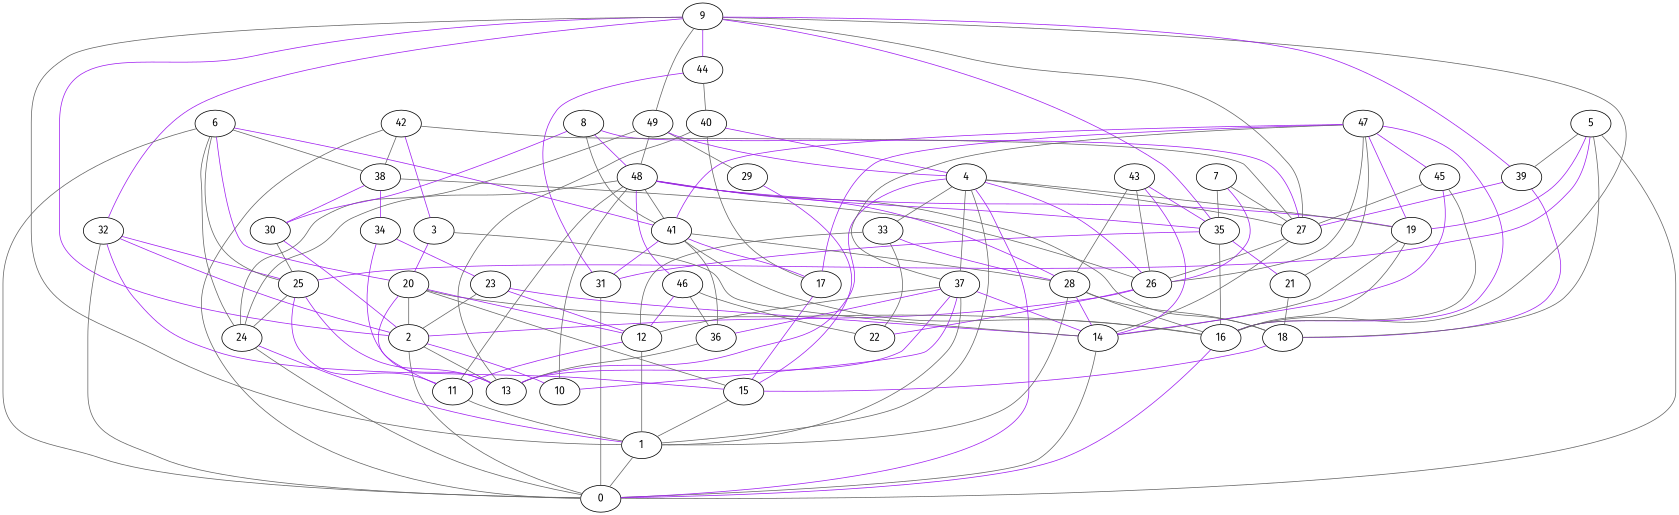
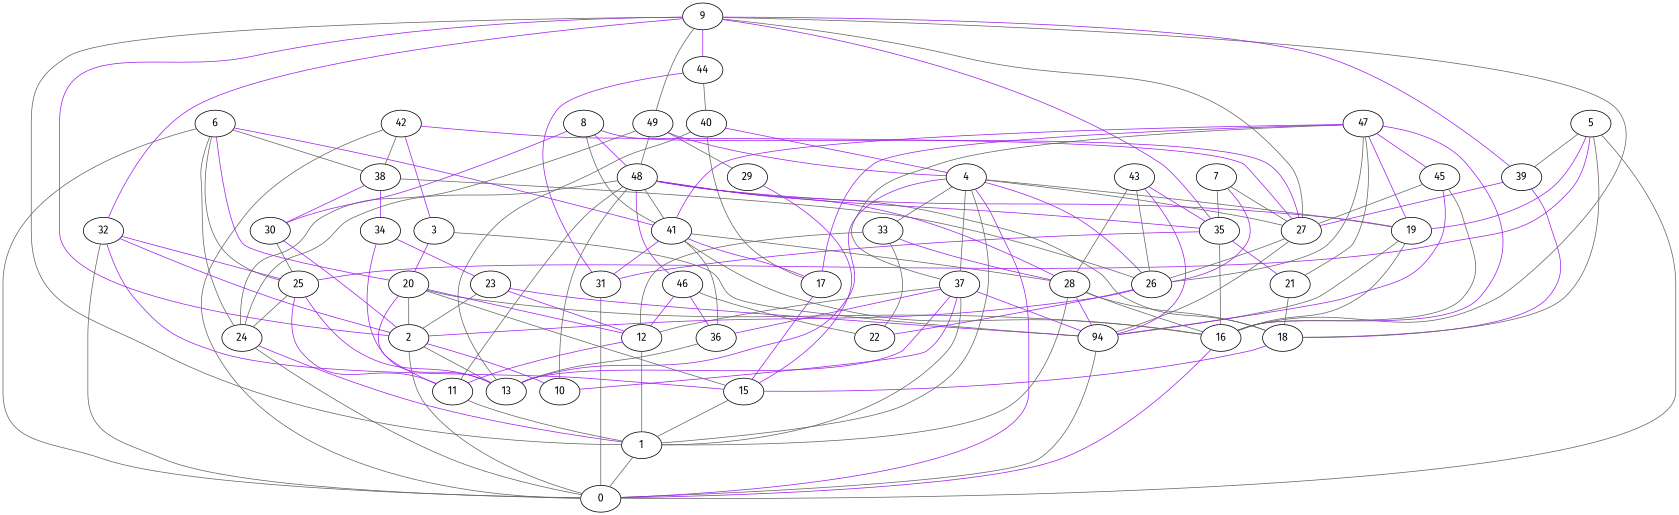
edge "42" -- "27": color gray40 -> purple
edge "46" -- "36": color gray40 -> purple
node "14": label "14" -> "94"
